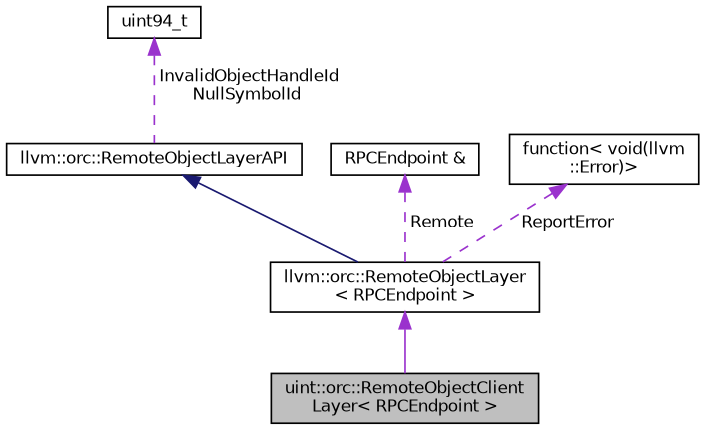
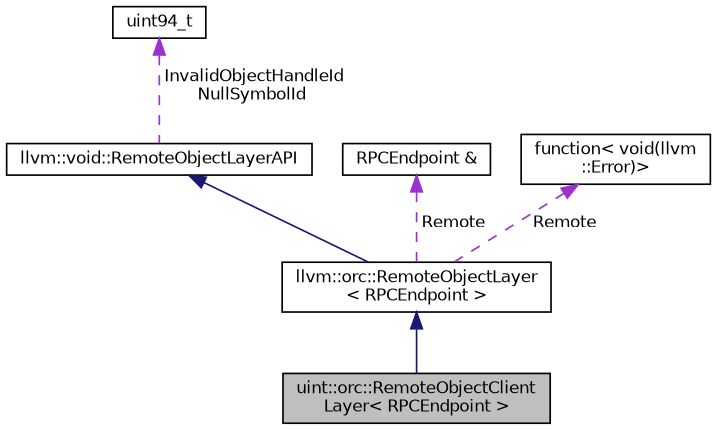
node "llvm::orc::RemoteObjectLayerAPI": label "llvm::orc::RemoteObjectLayerAPI" -> "llvm::void::RemoteObjectLayerAPI"
edge "llvm::orc::RemoteObjectLayer < RPCEndpoint >" -> "function< void(llvm ::Error)>": label " ReportError" -> " Remote"
edge "uint::orc::RemoteObjectClient Layer< RPCEndpoint >" -> "llvm::orc::RemoteObjectLayer < RPCEndpoint >": color darkorchid3 -> midnightblue
